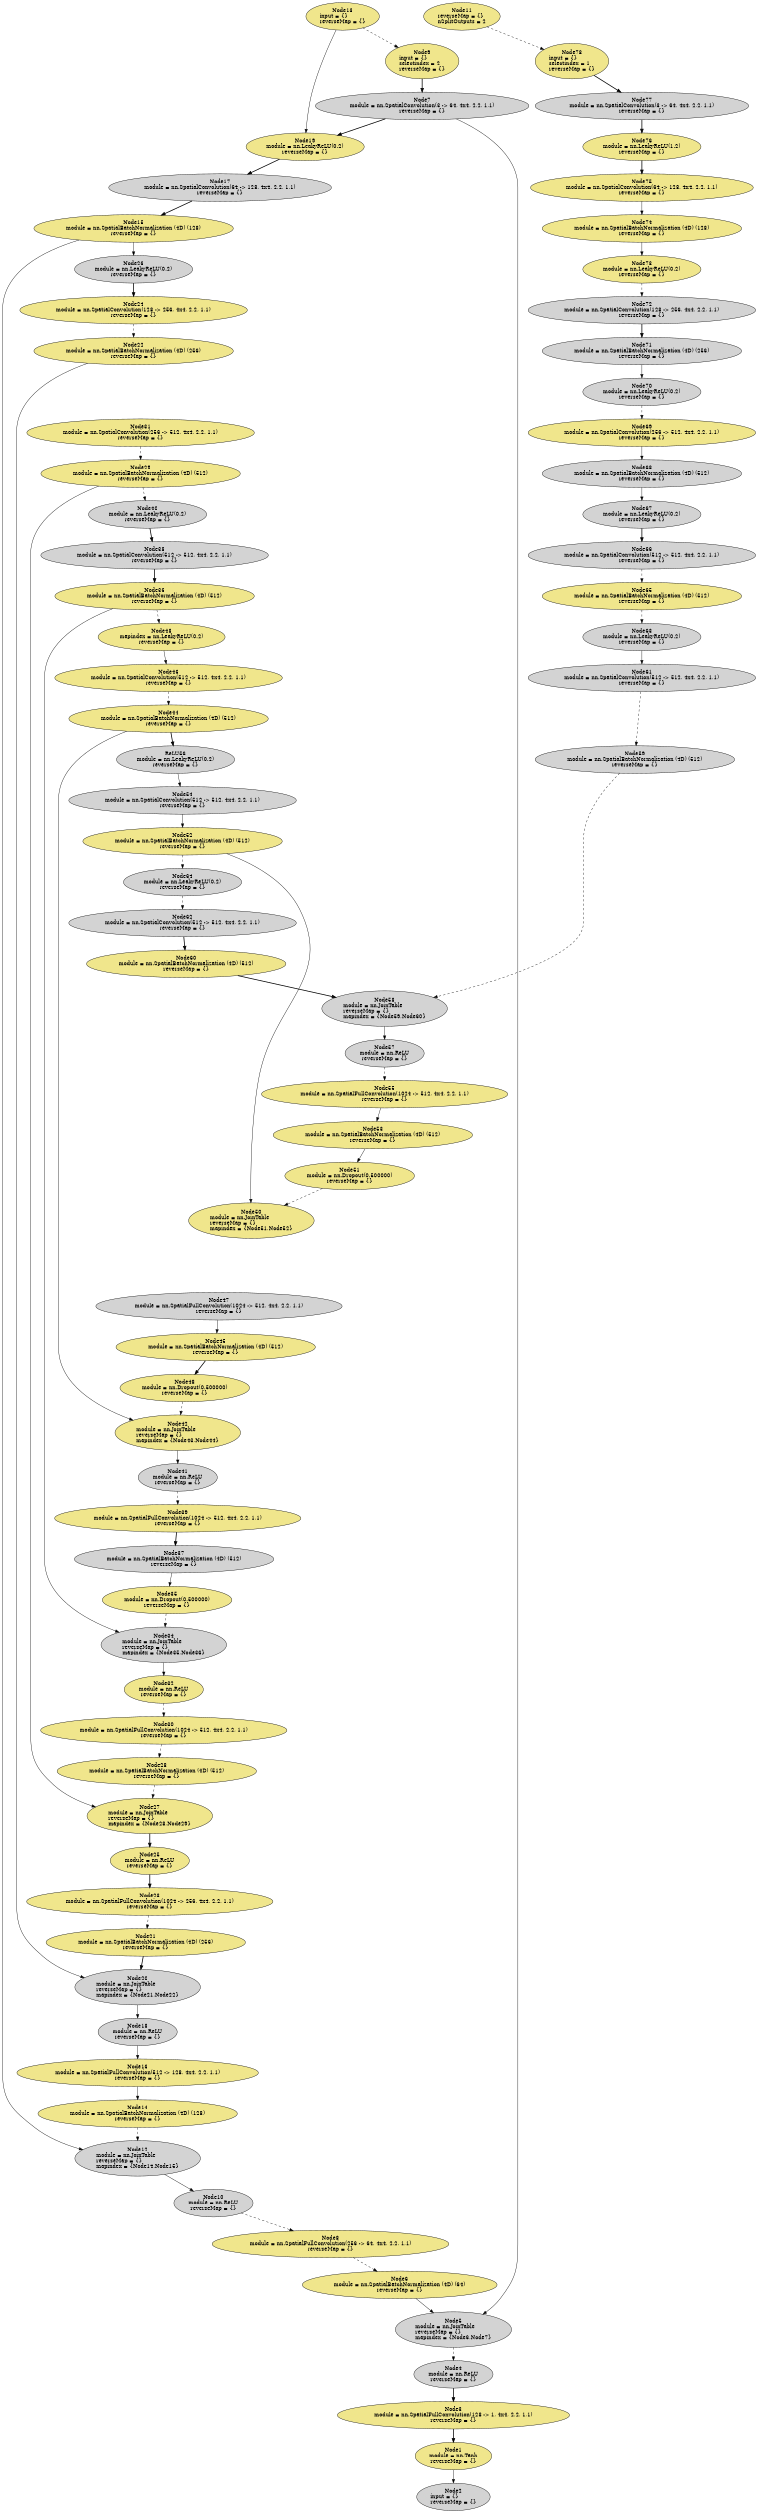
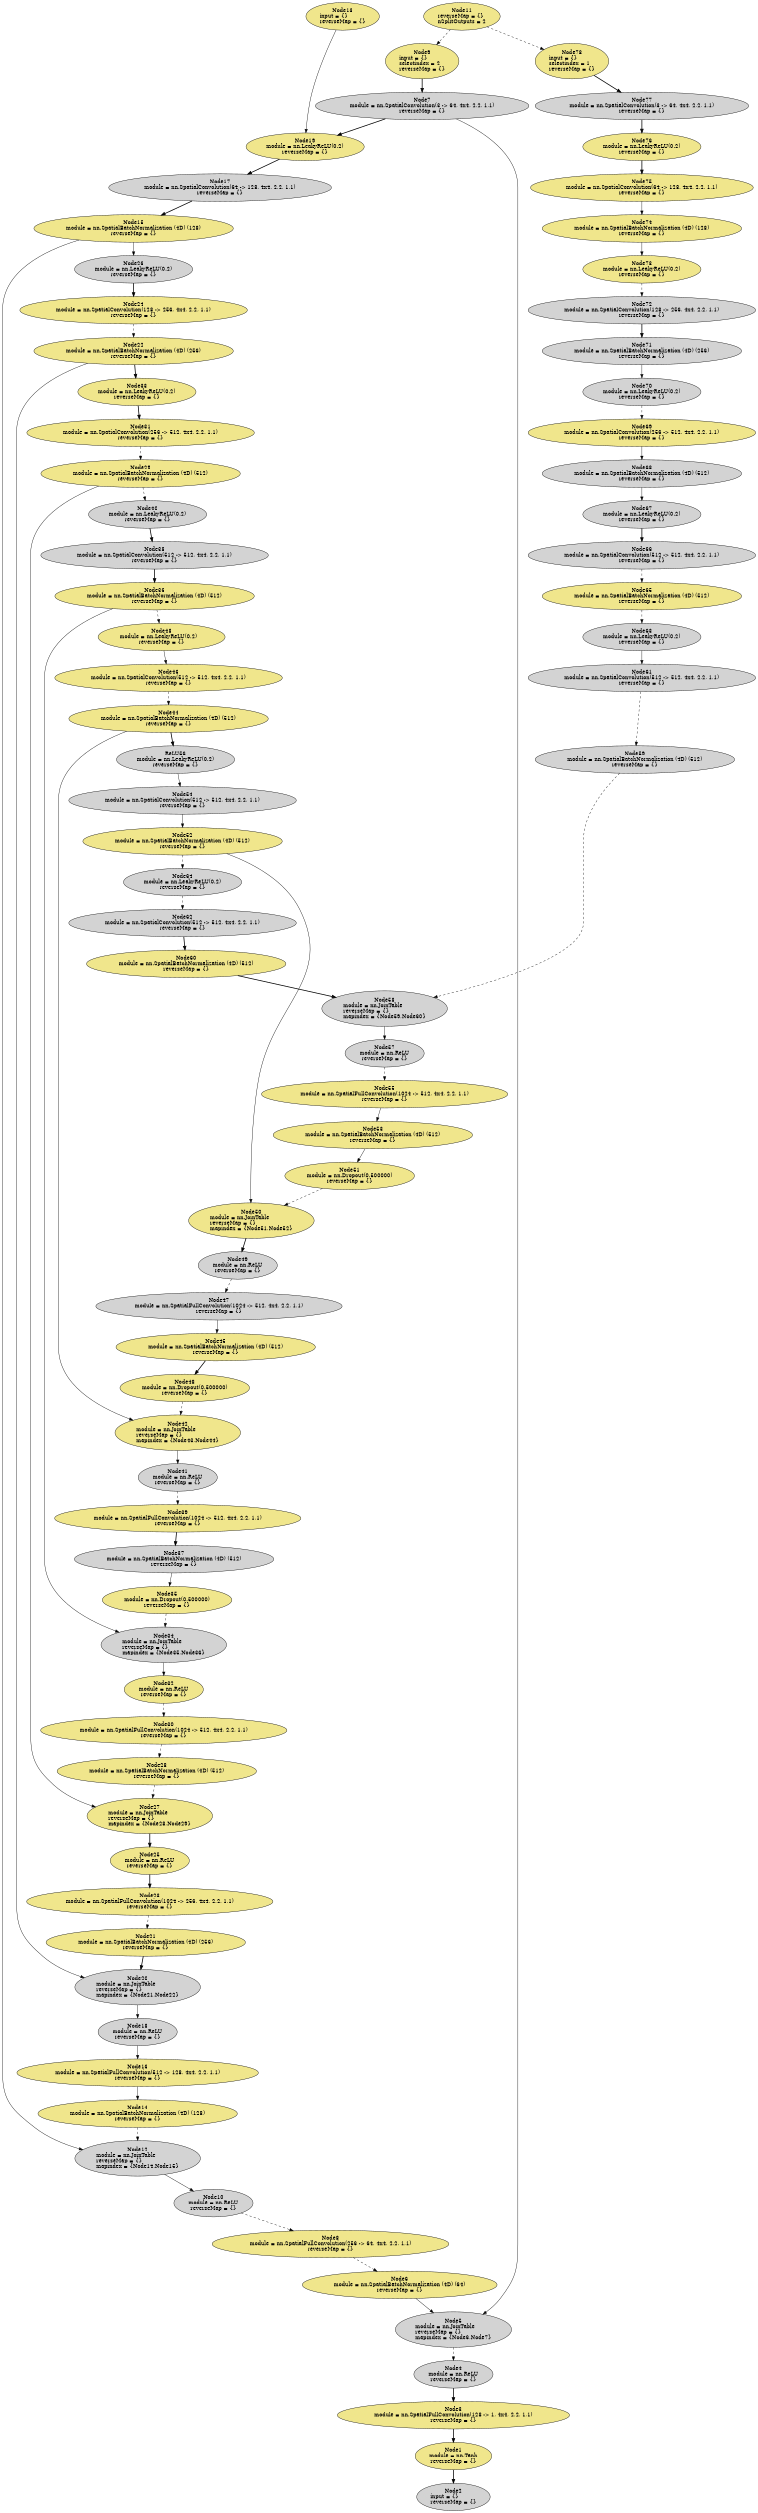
edge "Node13 input = {} reverseMap = {}" -> "Node9 input = {} selectindex = 2 reverseMap = {}": now "Node11 reverseMap = {} nSplitOutputs = 2" -> "Node9 input = {} selectindex = 2 reverseMap = {}"
node "Node76 module = nn.LeakyReLU(1.2) reverseMap = {}": label "Node76 module = nn.LeakyReLU(1.2) reverseMap = {}" -> "Node76 module = nn.LeakyReLU(0.2) reverseMap = {}"
node "Node33 module = nn.LeakyReLU(0.2) reverseMap = {}": added
node "Node48 mapindex = nn.LeakyReLU(0.2) reverseMap = {}": label "Node48 mapindex = nn.LeakyReLU(0.2) reverseMap = {}" -> "Node48 module = nn.LeakyReLU(0.2) reverseMap = {}"
node "Node49 module = nn.ReLU reverseMap = {}": added
edge "Node1 module = nn.Tanh reverseMap = {}" -> "Node2 input = {} reverseMap = {}": style solid -> bold
